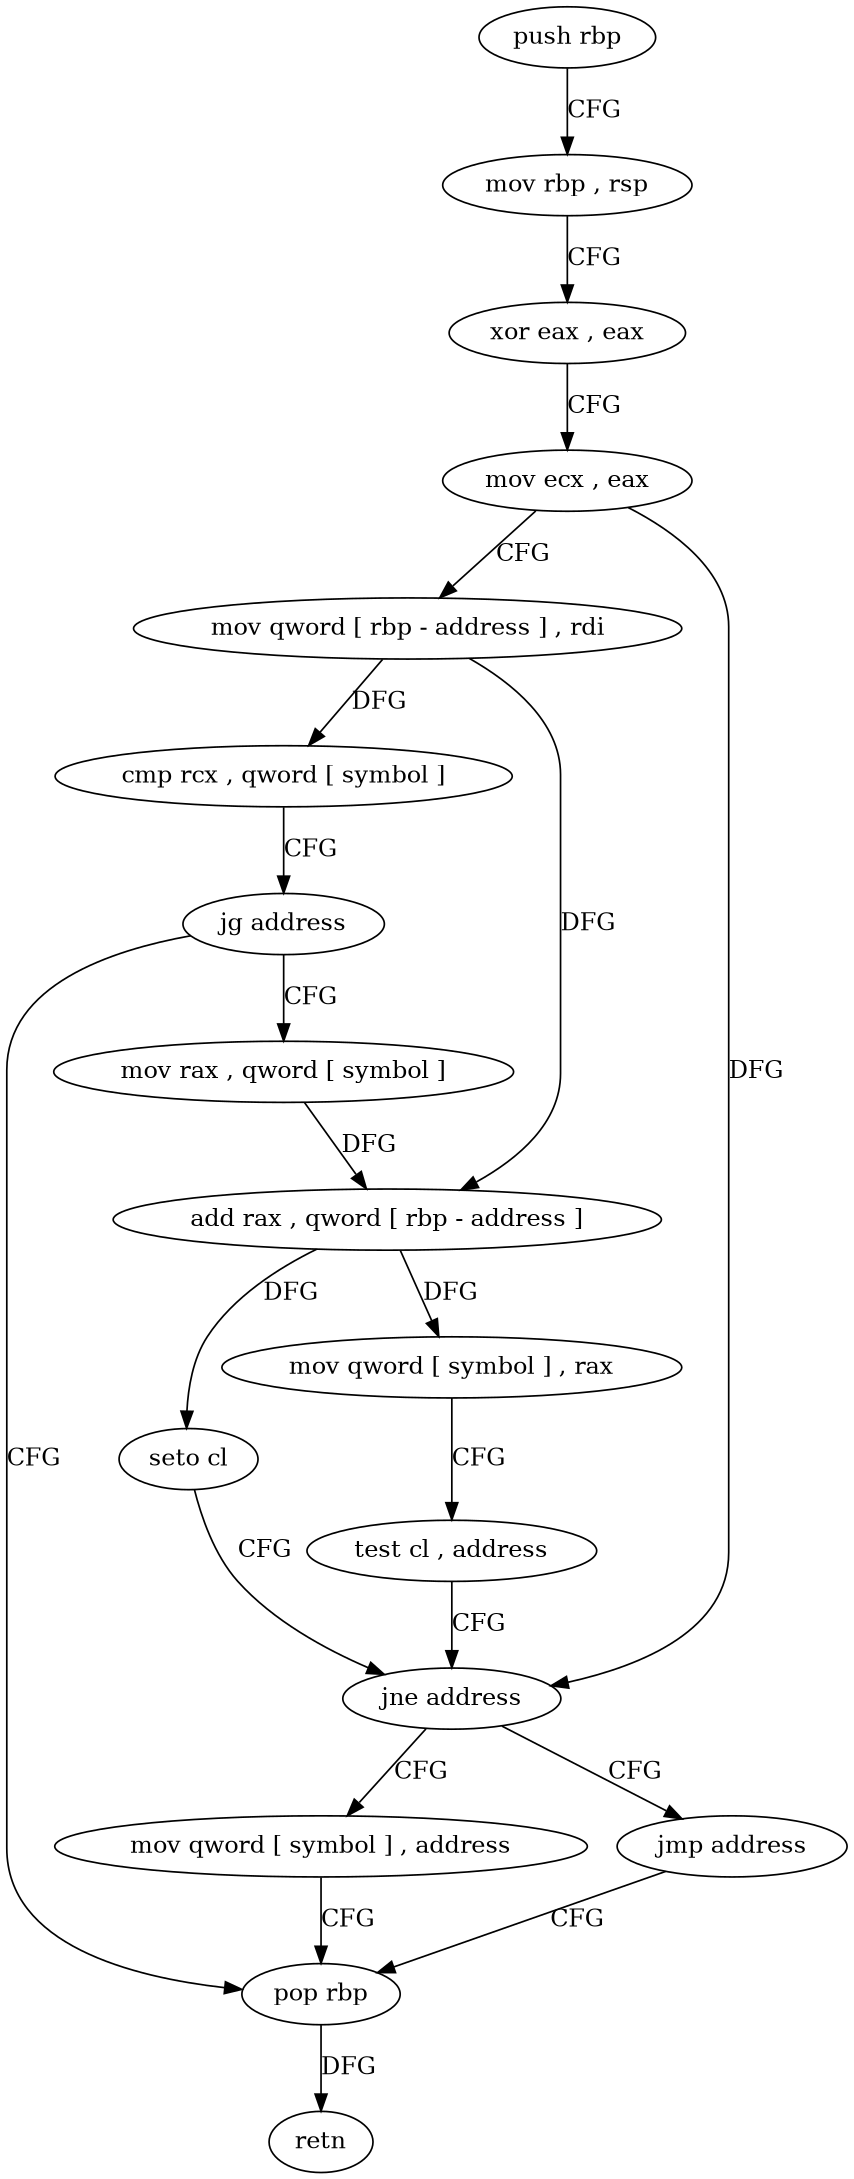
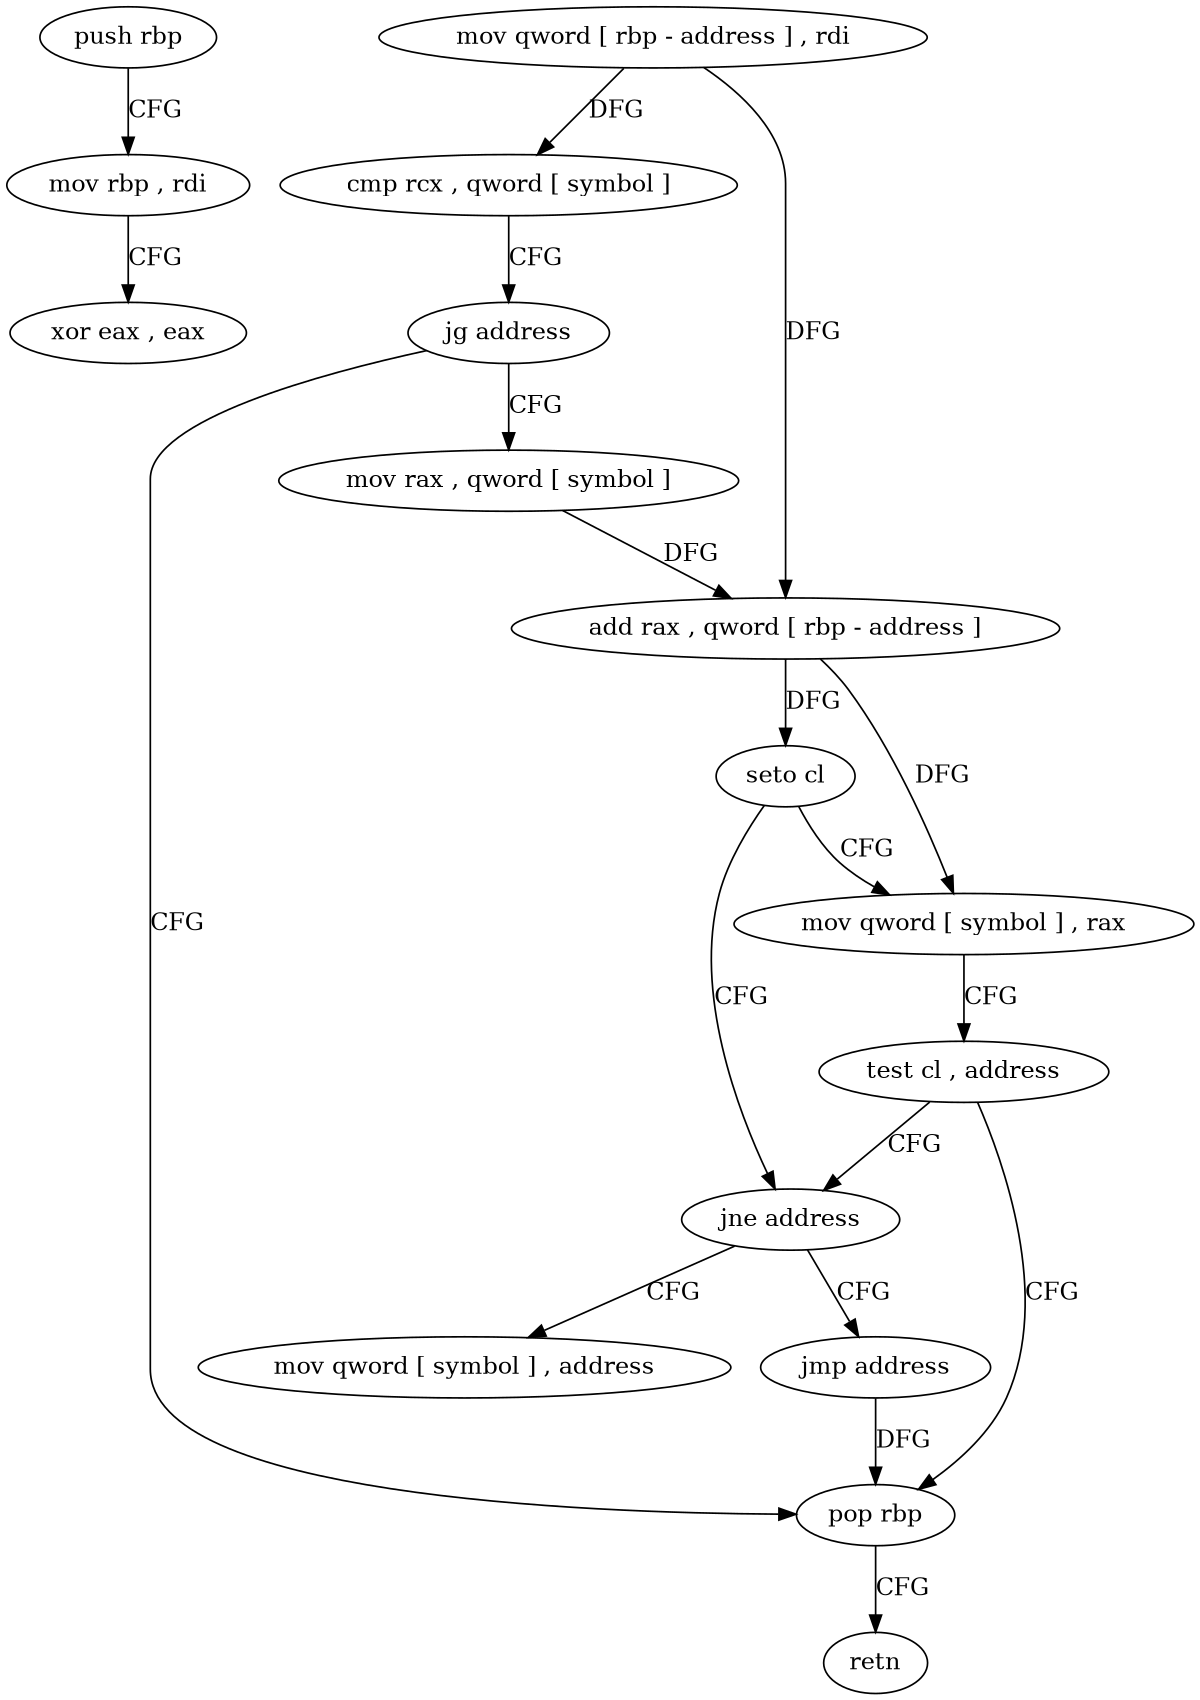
node "mov rbp , rsp": label "mov rbp , rsp" -> "mov rbp , rdi"
node "mov ecx , eax": removed
edge "seto cl" -> "mov qword [ symbol ] , rax": added, label "CFG"
edge "mov qword [ symbol ] , address" -> "pop rbp": now "test cl , address" -> "pop rbp"
edge "jmp address" -> "pop rbp": label "CFG" -> "DFG"
edge "pop rbp" -> "retn": label "DFG" -> "CFG"
